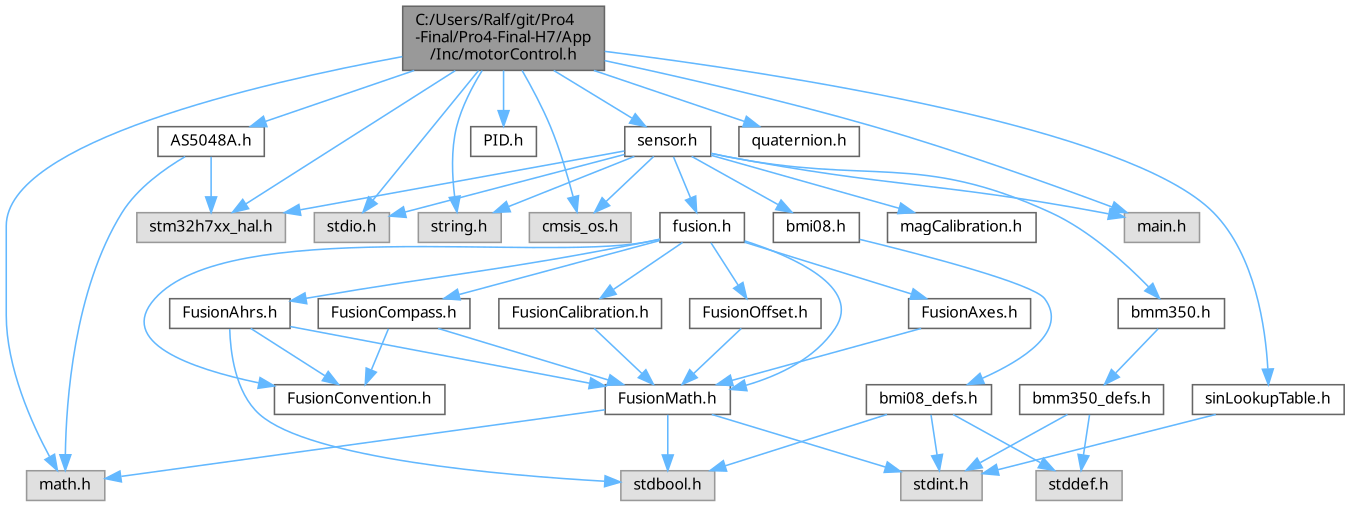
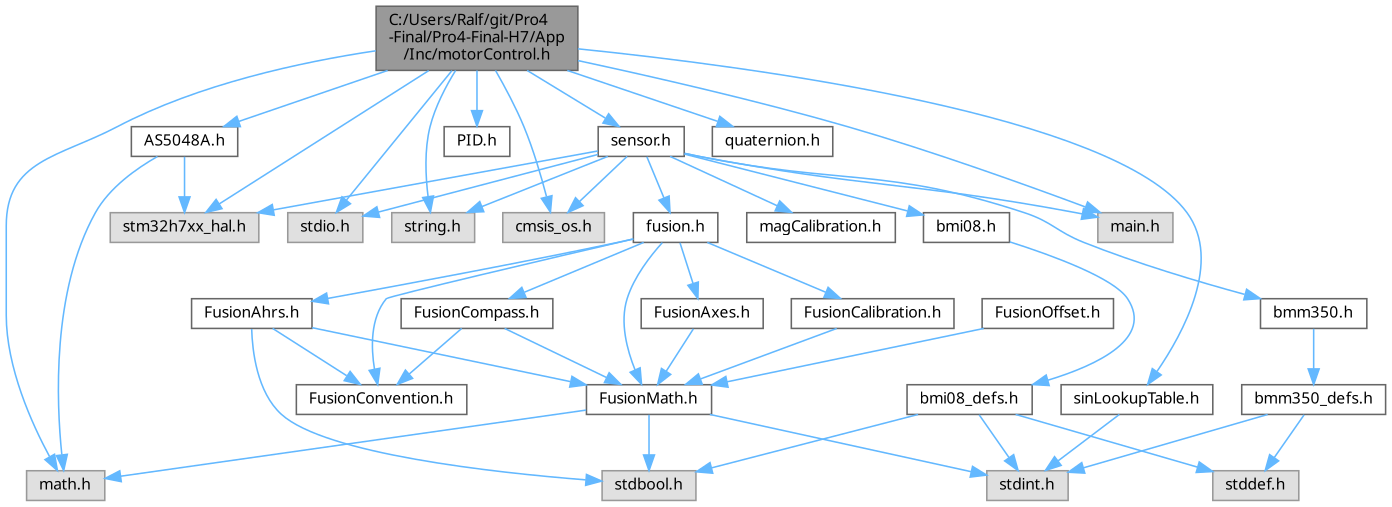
edge "fusion.h" -> "FusionOffset.h": removed
